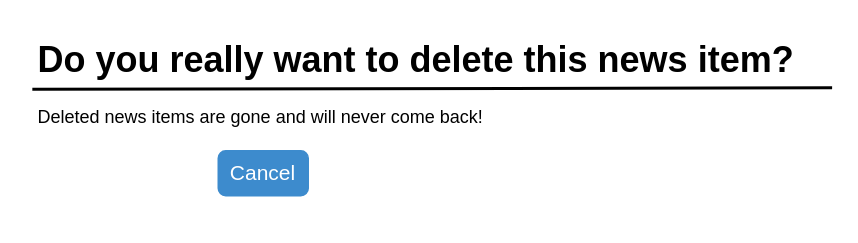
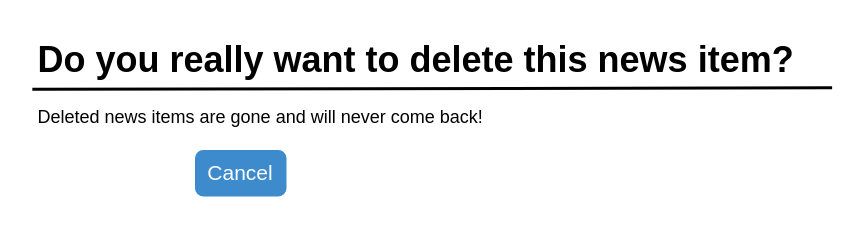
node "Cancel": moved (263, 173) -> (241, 173)
